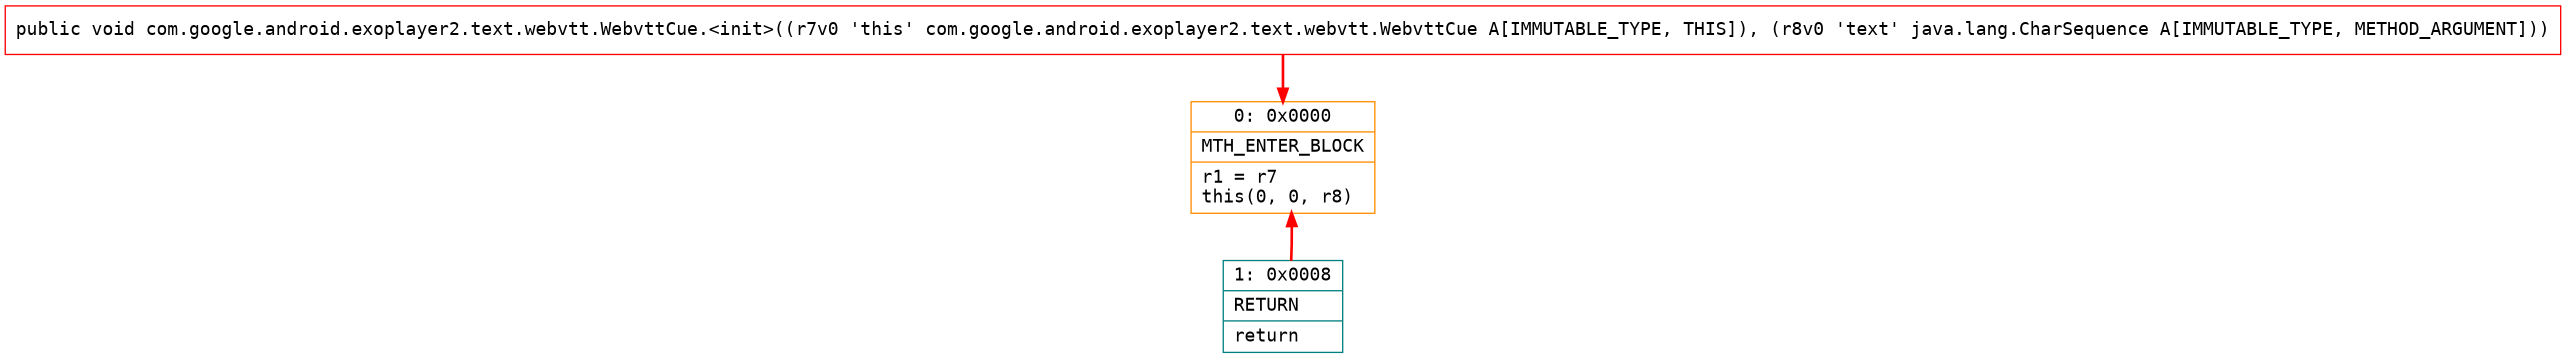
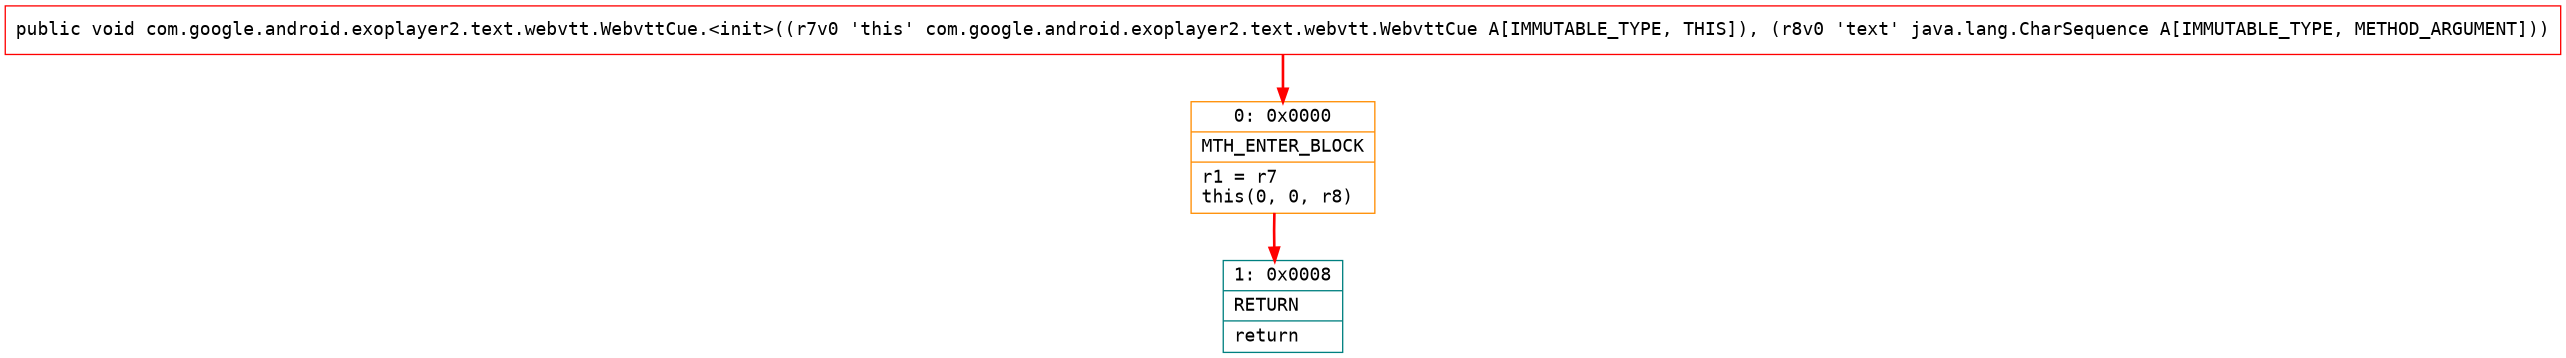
edge "1: 0x0008" -> "0: 0x0000": reversed
